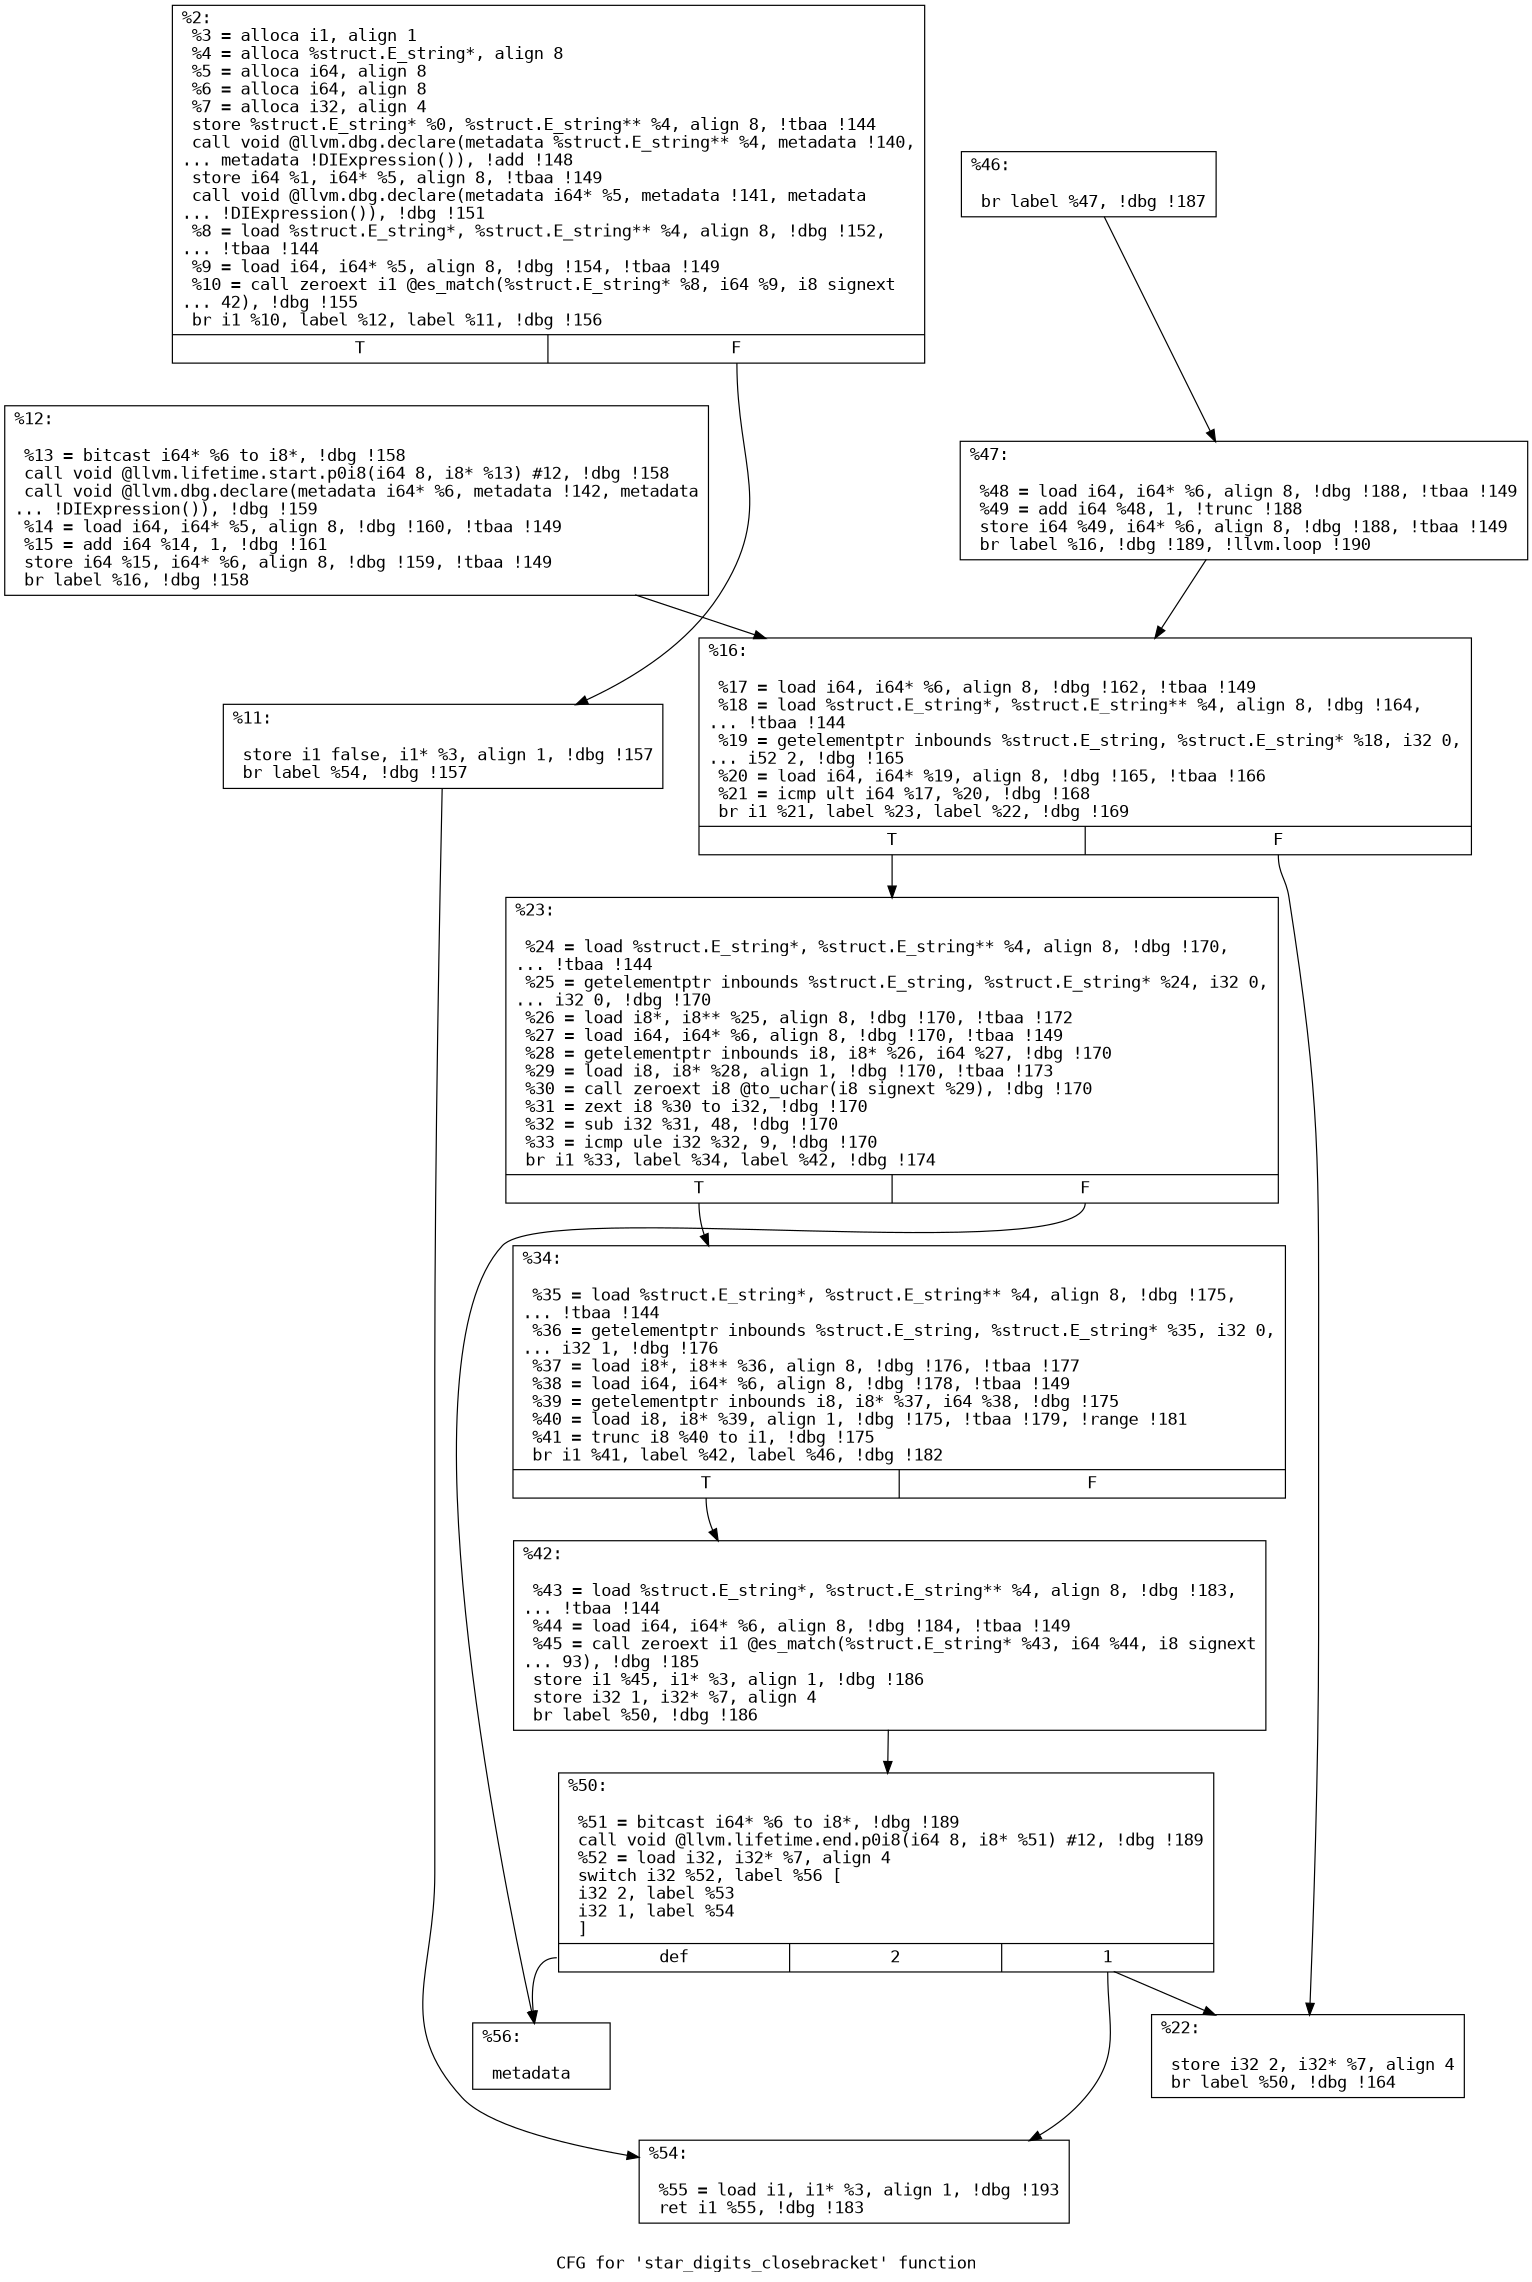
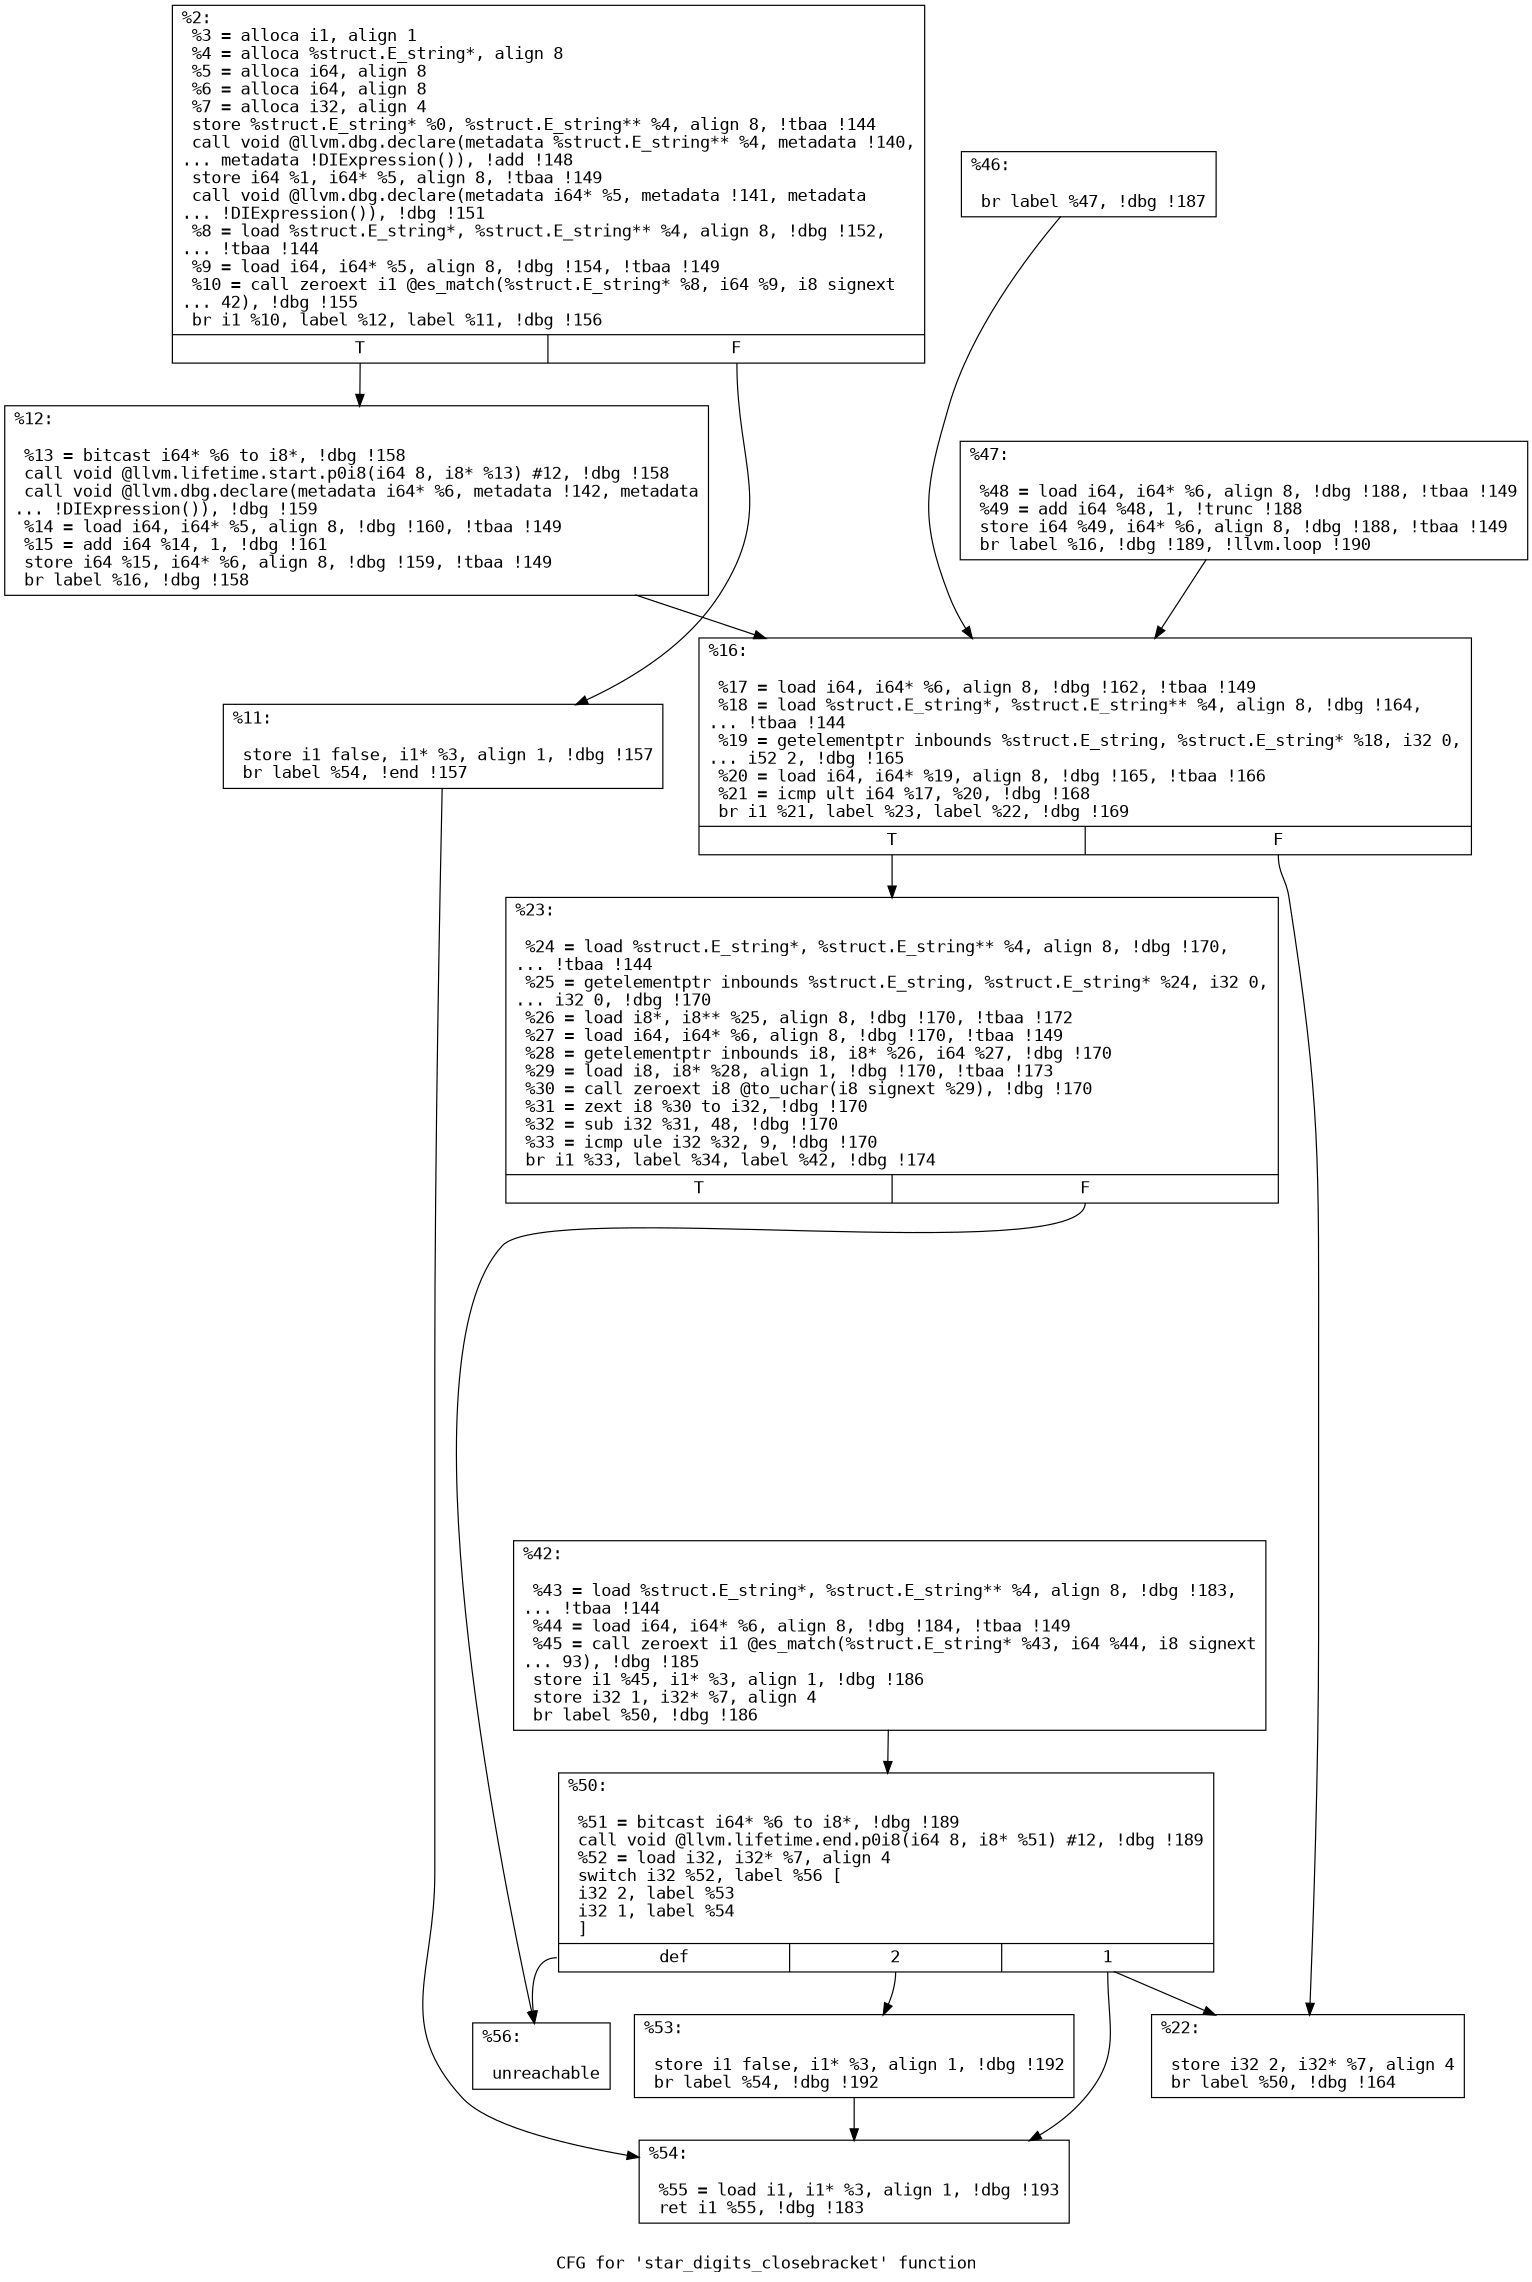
edge "%46:" -> "%47:": now "%46:" -> "%16:"
edge "%2:" -> "%12:": added
node "%11:": text "br label %54, !dbg !157" -> "br label %54, !end !157"
node "%34:": removed
node "%53:": added
node "%56:": text "metadata" -> "unreachable"
